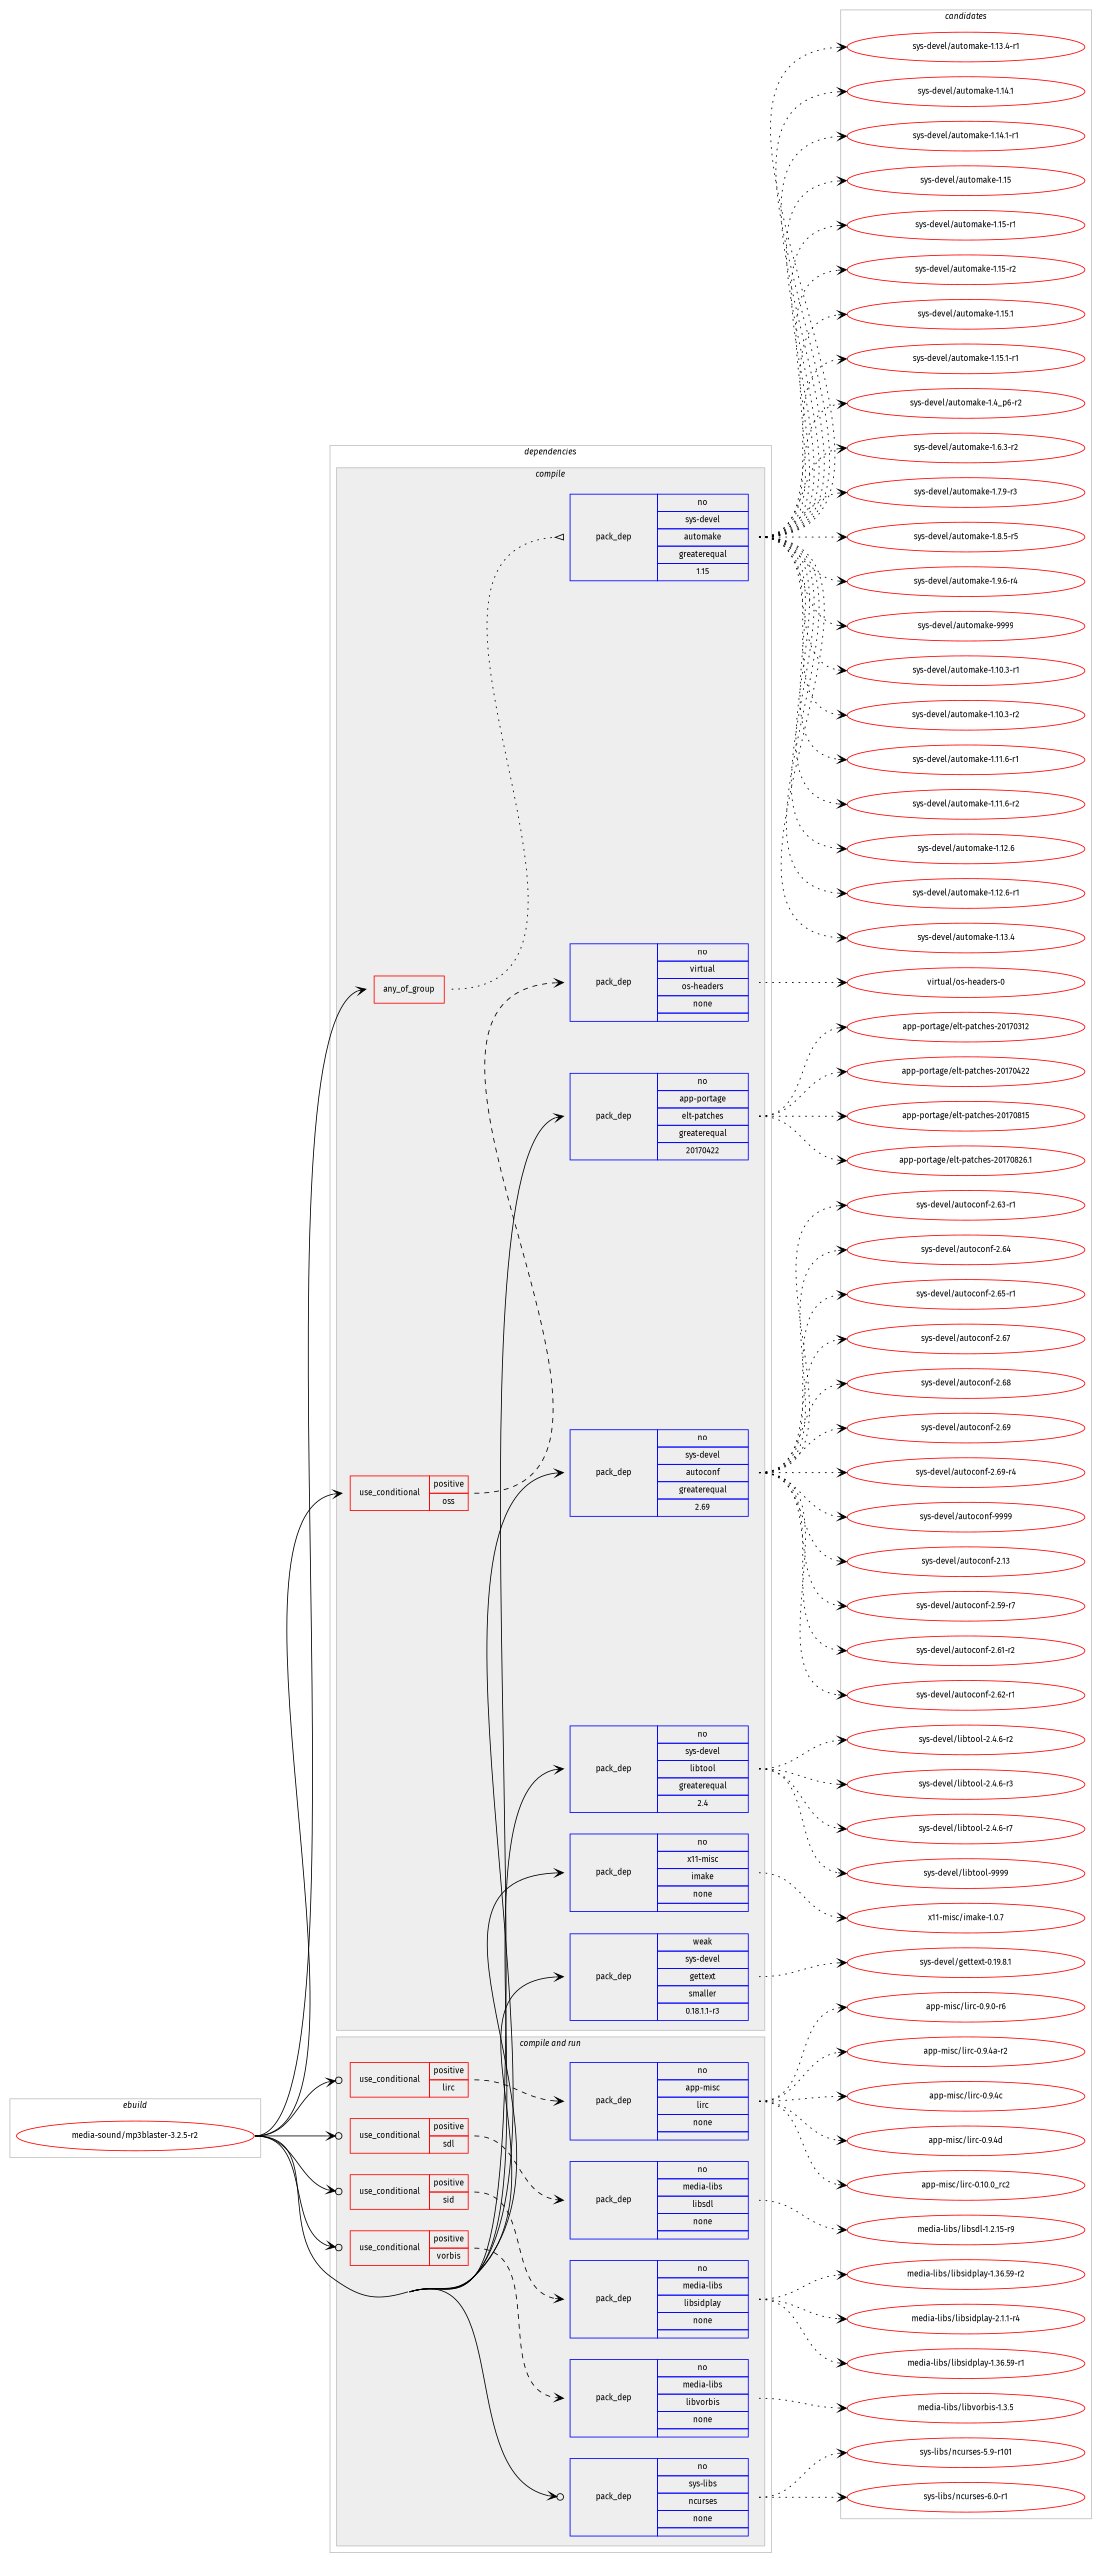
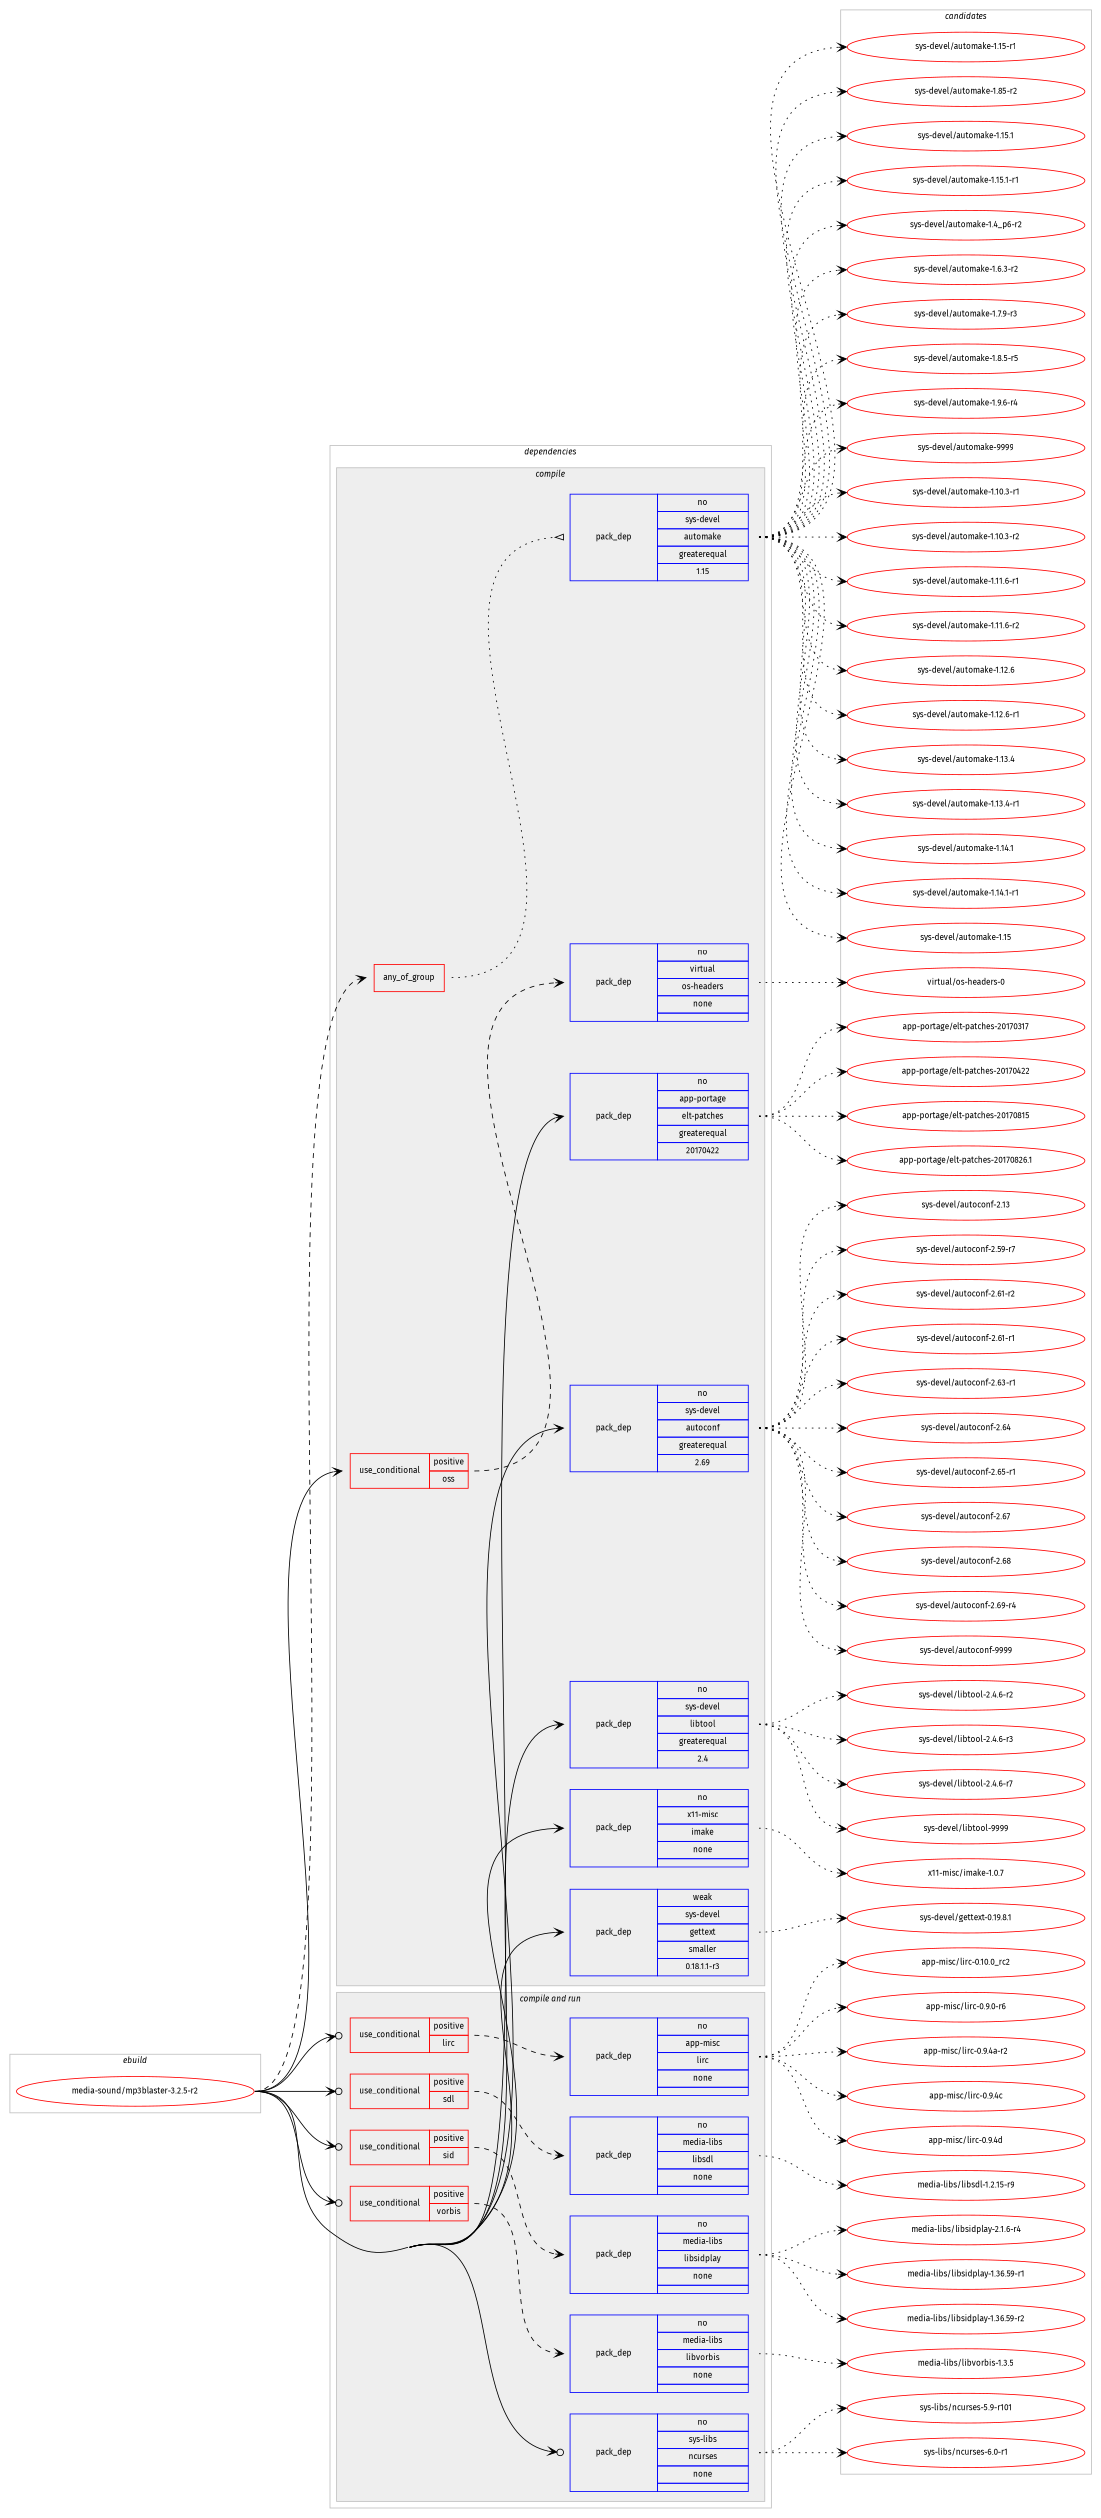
node "sys-devel/automake-1.15-r2": label "sys-devel/automake-1.15-r2" -> "sys-devel/automake-1.85-r2"
node "app-portage/elt-patches-20170312": label "app-portage/elt-patches-20170312" -> "app-portage/elt-patches-20170317"
node "sys-devel/autoconf-2.69": removed
edge "media-sound/mp3blaster-3.2.5-r2" -> "any_of_group": style solid -> dashed
node "sys-devel/autoconf-2.62-r1": label "sys-devel/autoconf-2.62-r1" -> "sys-devel/autoconf-2.61-r1"
node "media-libs/libsidplay-2.1.1-r4": label "media-libs/libsidplay-2.1.1-r4" -> "media-libs/libsidplay-2.1.6-r4"
